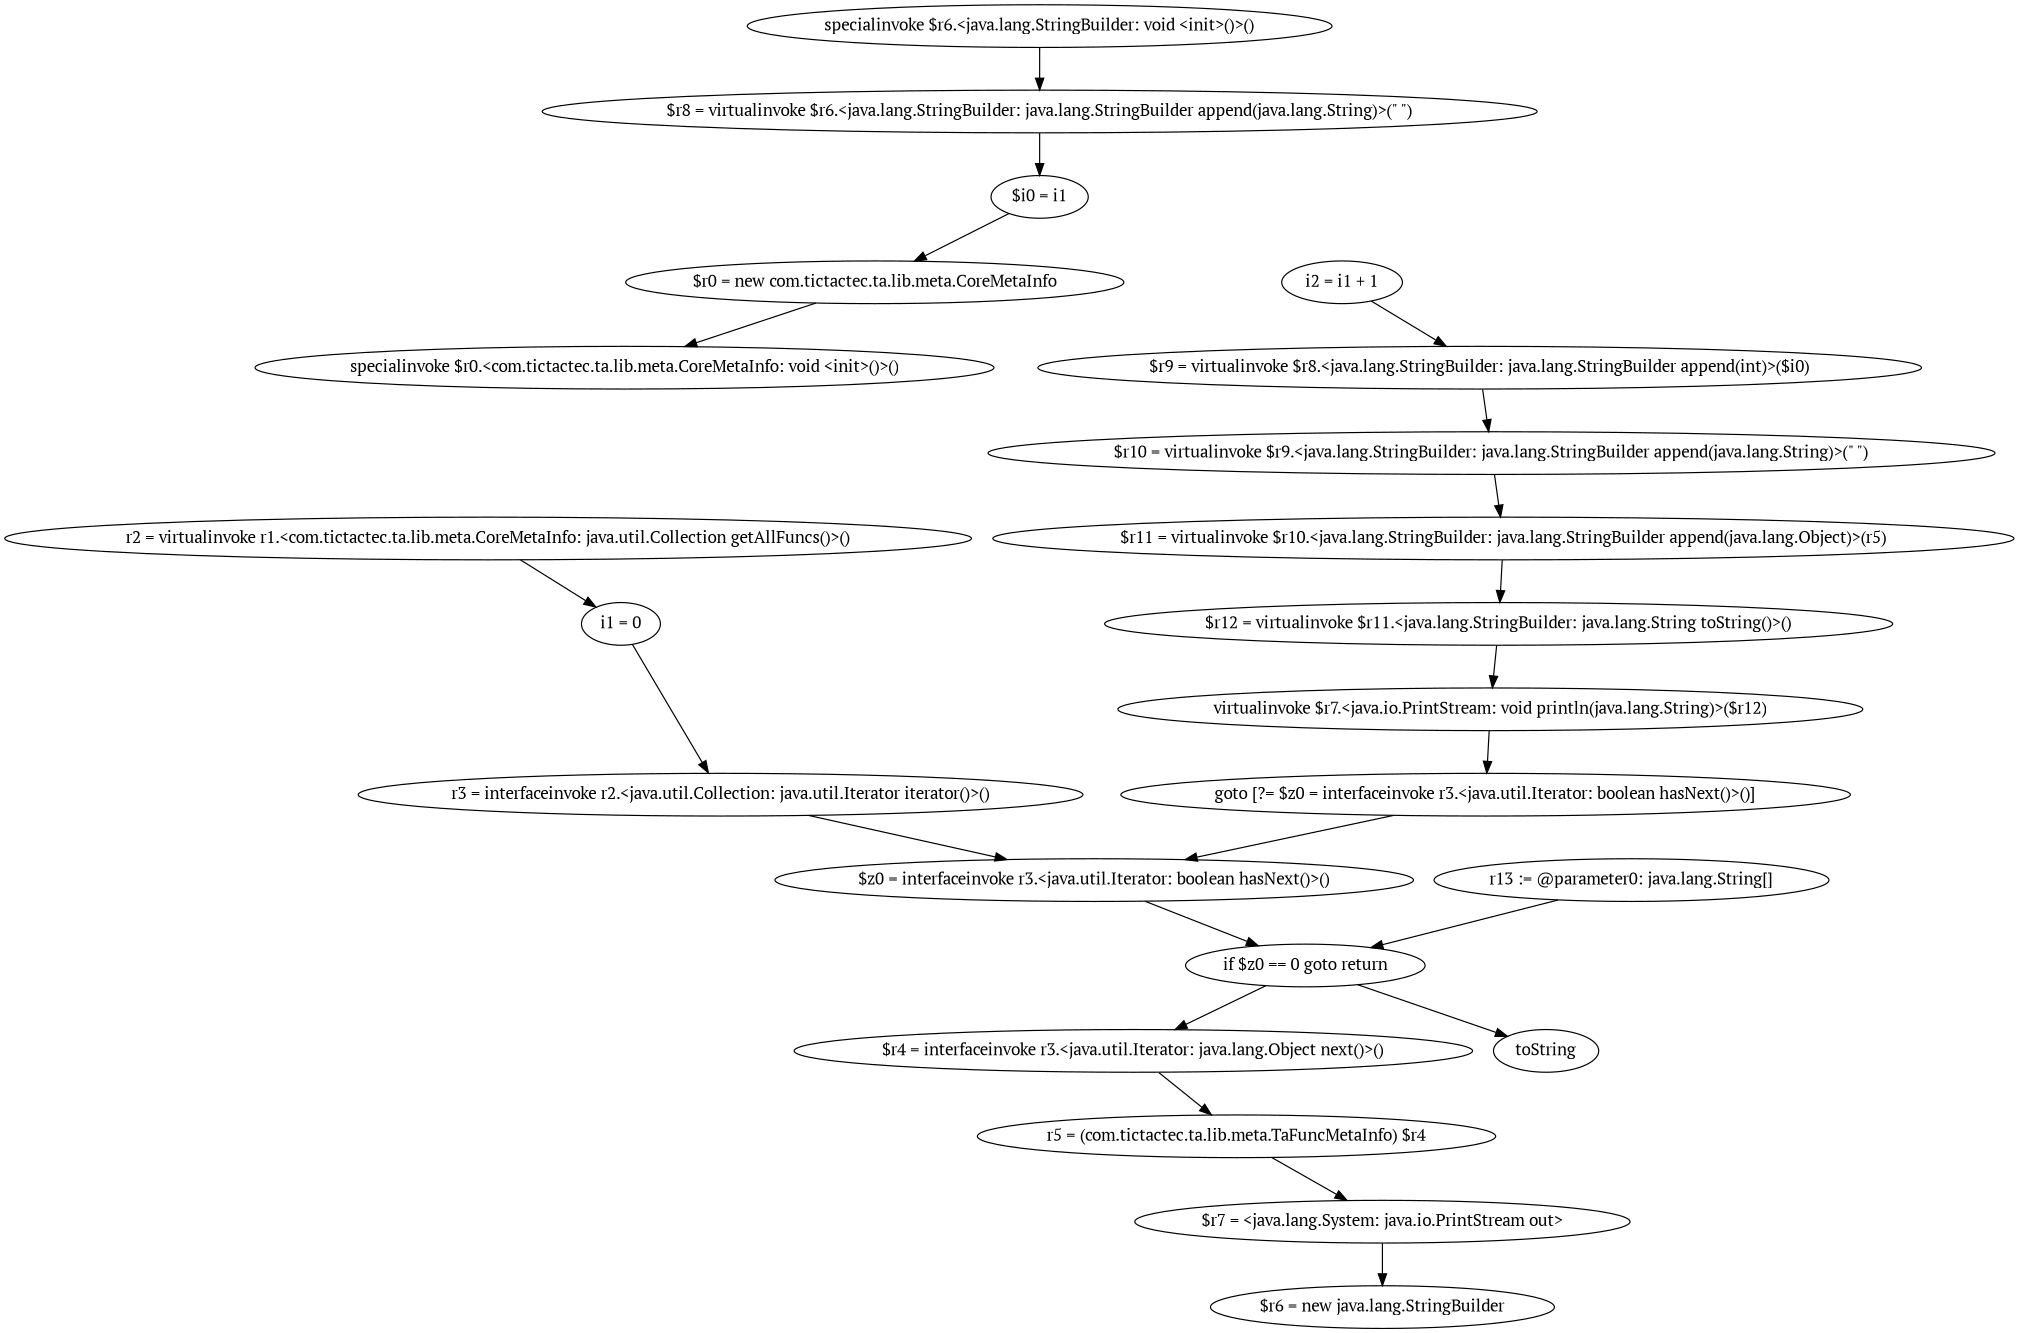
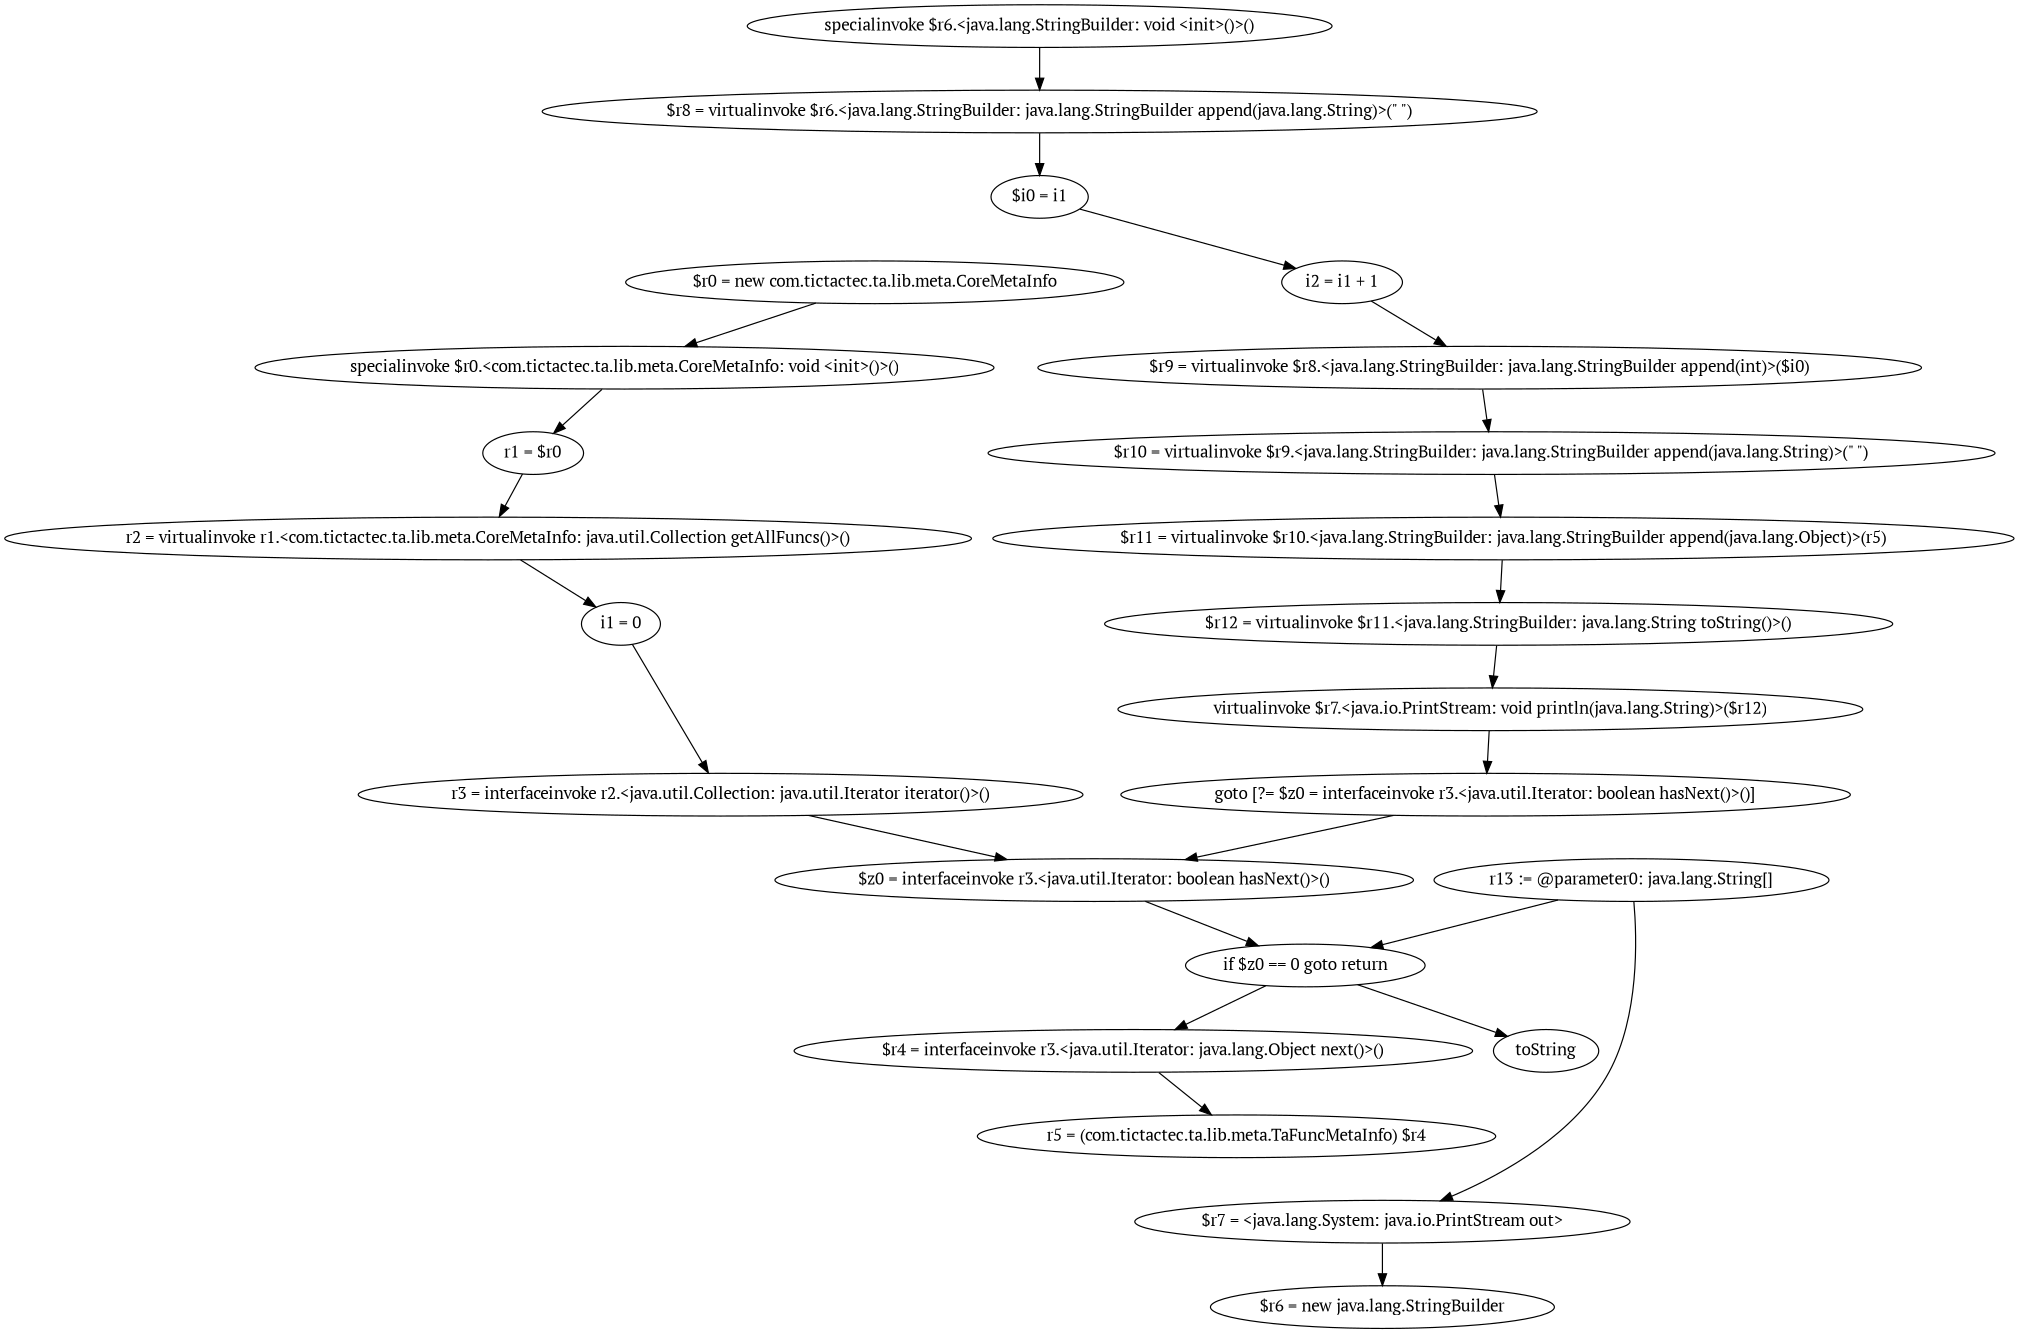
edge "$i0 = i1" -> "$r0 = new com.tictactec.ta.lib.meta.CoreMetaInfo": now "$i0 = i1" -> "i2 = i1 + 1"
node "r1 = $r0": added
edge "r5 = (com.tictactec.ta.lib.meta.TaFuncMetaInfo) $r4" -> "$r7 = <java.lang.System: java.io.PrintStream out>": now "r13 := @parameter0: java.lang.String[]" -> "$r7 = <java.lang.System: java.io.PrintStream out>"
